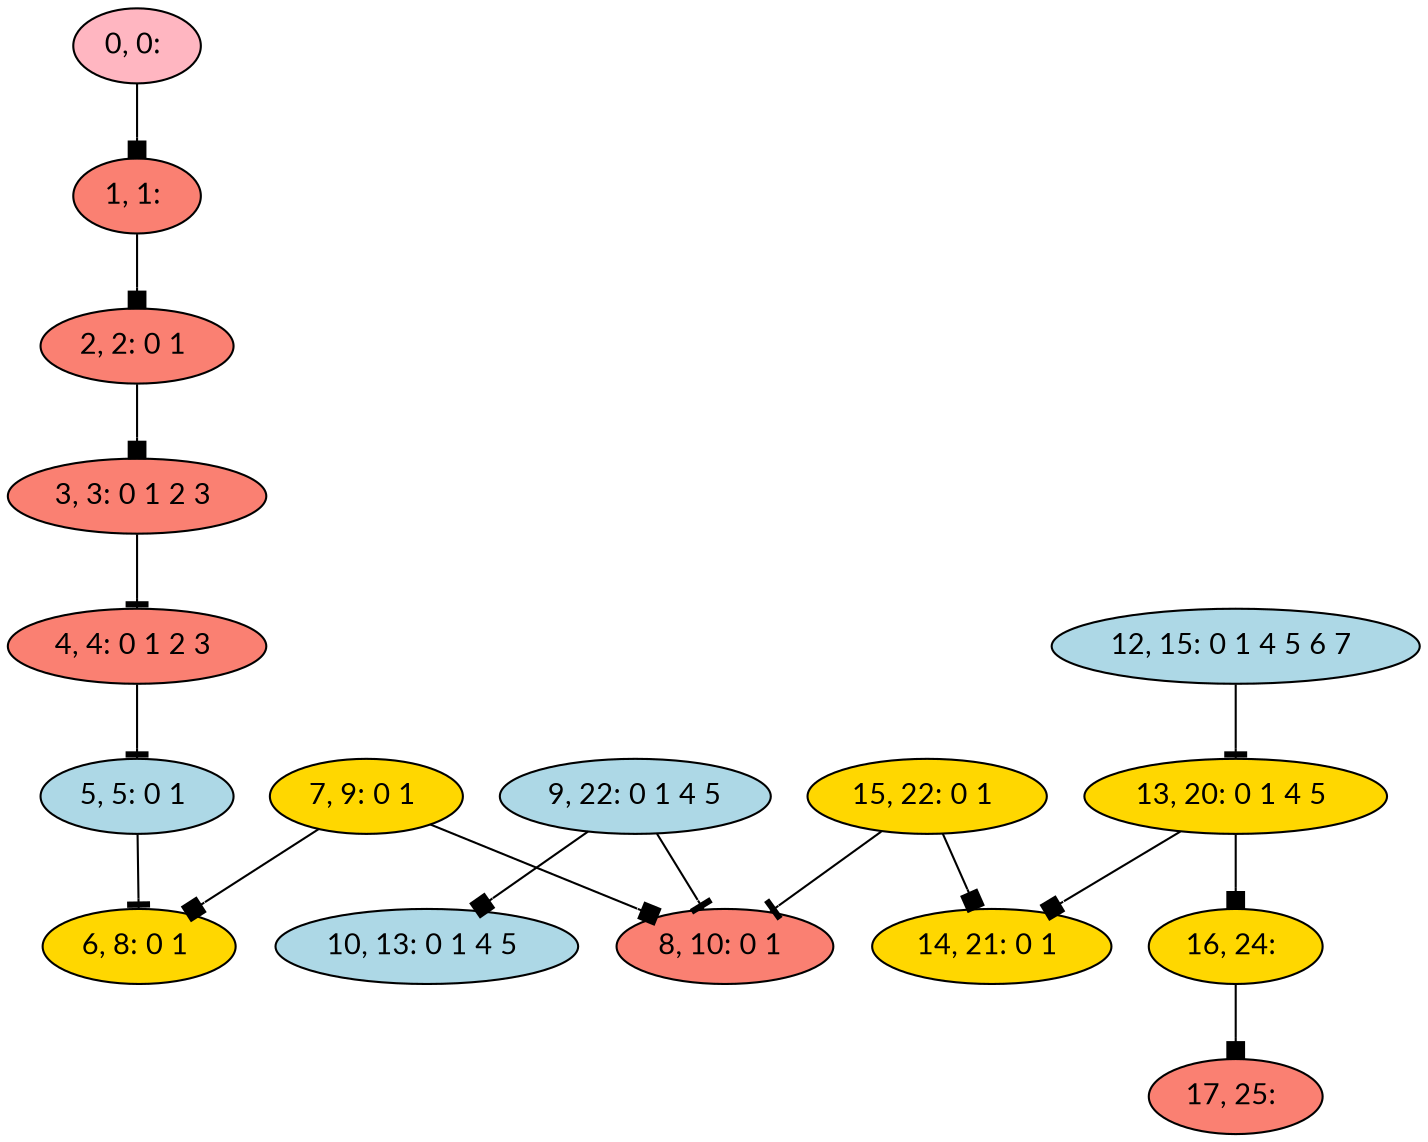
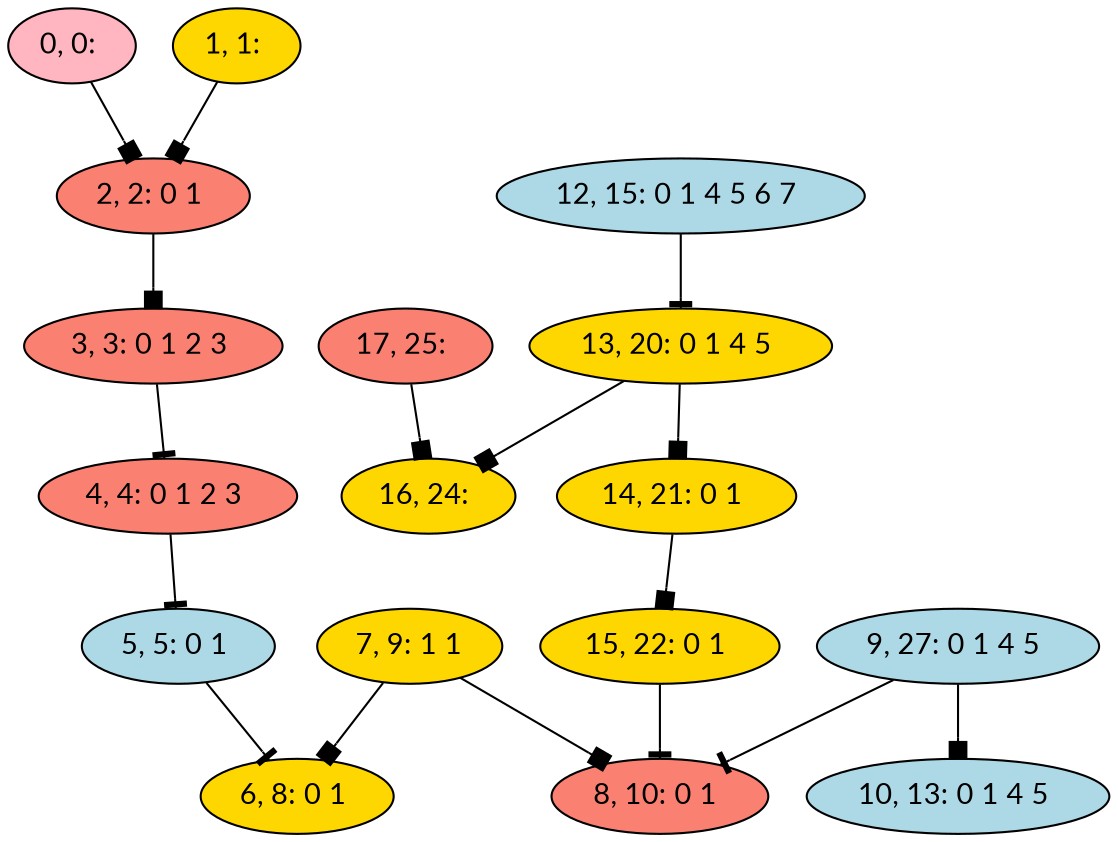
edge "0, 0:" -> "1, 1:": now "0, 0:" -> "2, 2: 0 1"
node "1, 1:": fillcolor salmon -> gold
node "7, 9: 0 1": label "7, 9: 0 1" -> "7, 9: 1 1"
node "9, 22: 0 1 4 5": label "9, 22: 0 1 4 5" -> "9, 27: 0 1 4 5"
edge "15, 22: 0 1" -> "14, 21: 0 1": reversed
edge "16, 24:" -> "17, 25:": reversed
